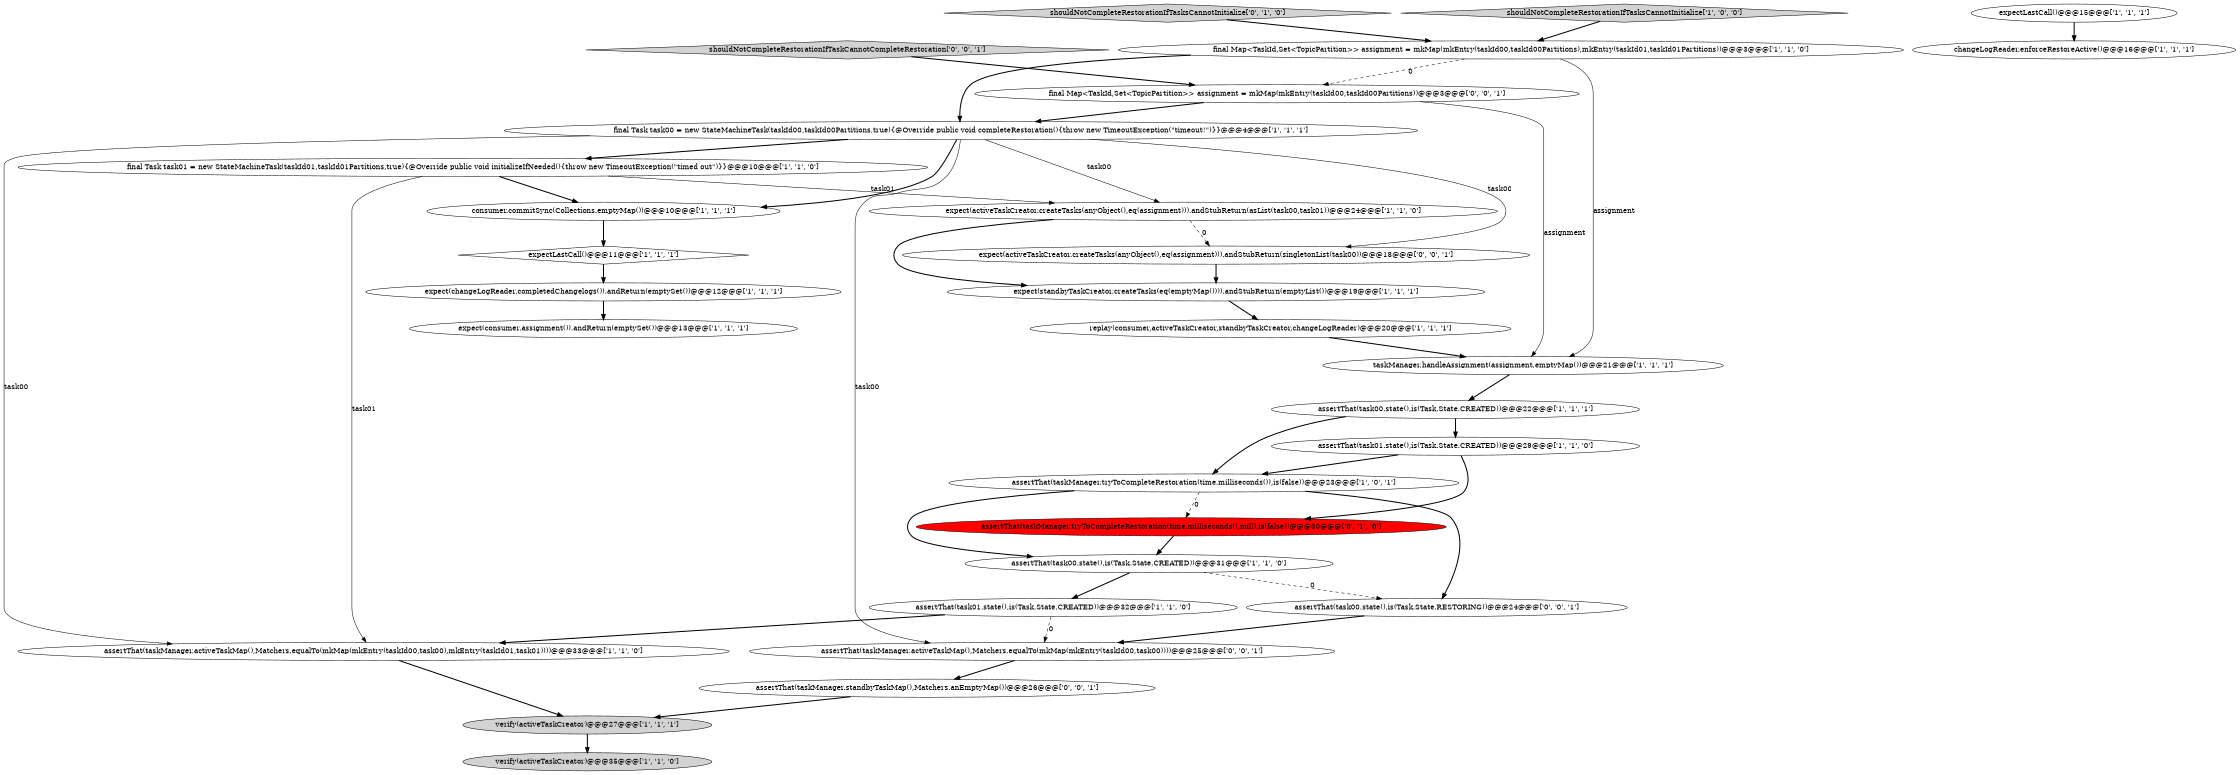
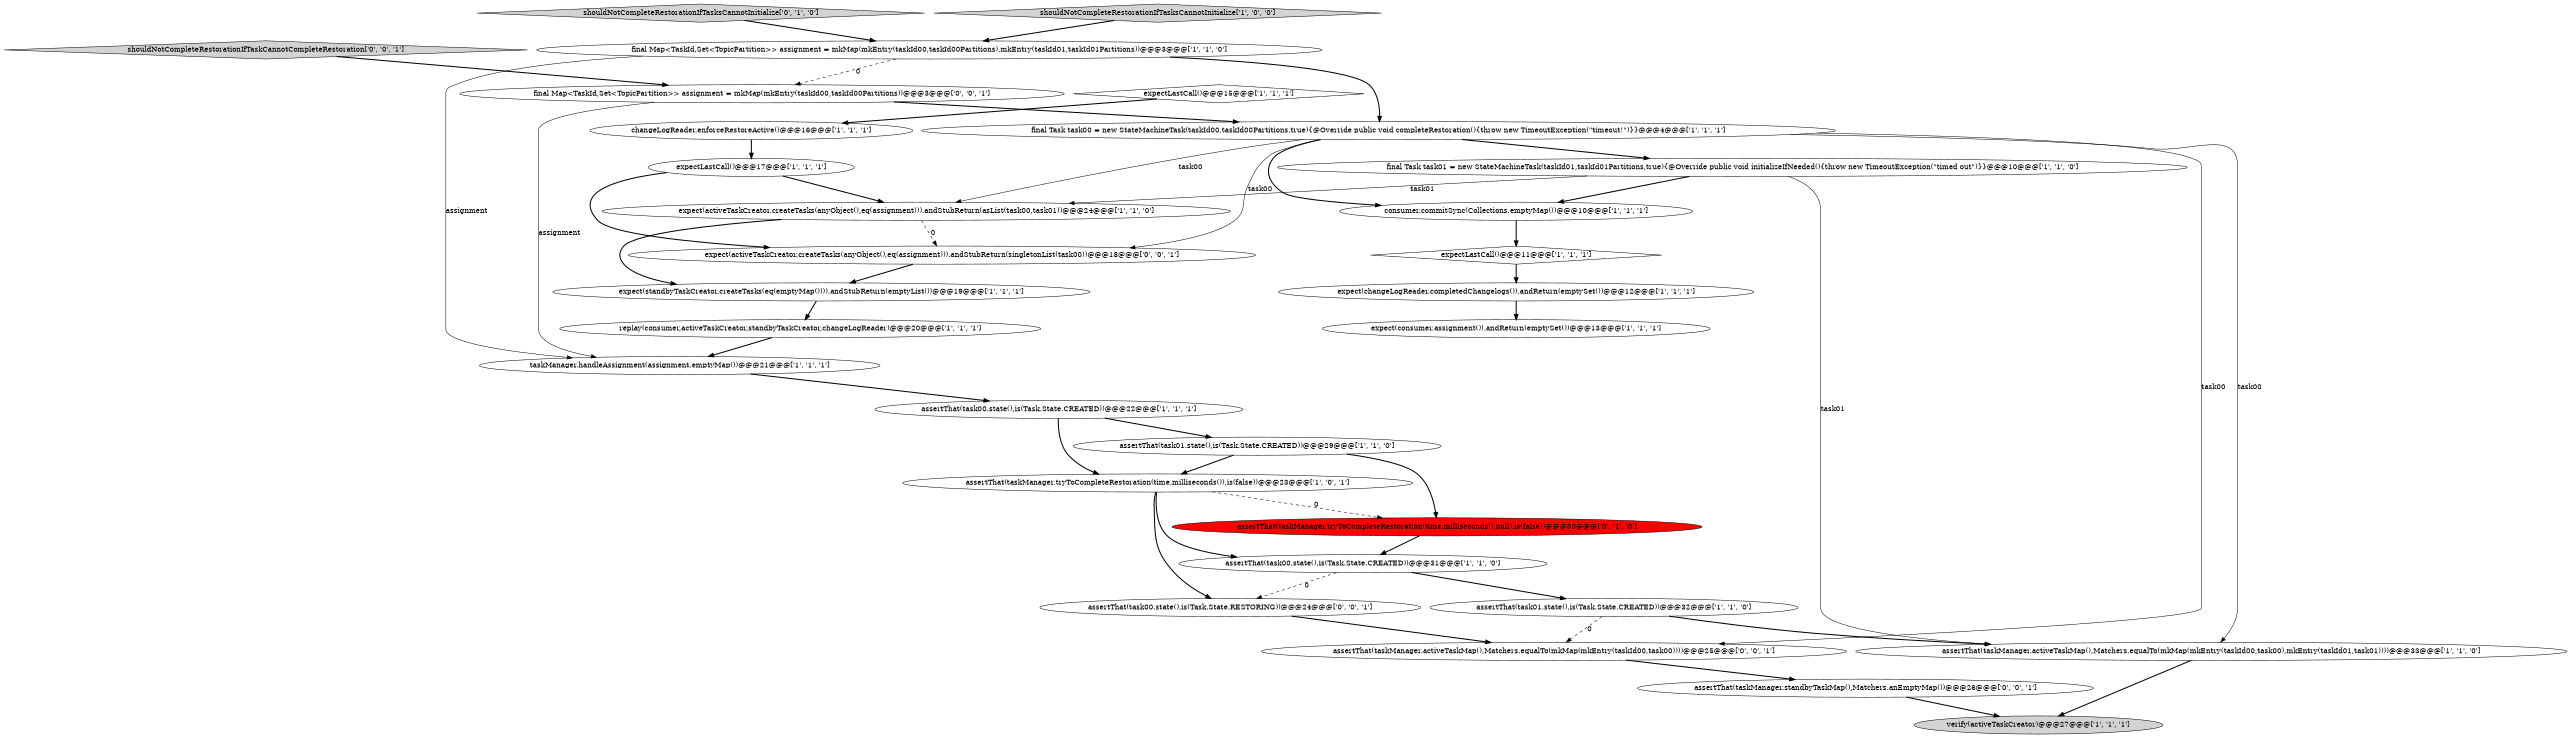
node "expectLastCall()@@@15@@@['1', '1', '1']": shape ellipse -> diamond
node "expectLastCall()@@@17@@@['1', '1', '1']": added
node "verify(activeTaskCreator)@@@35@@@['1', '1', '0']": removed
